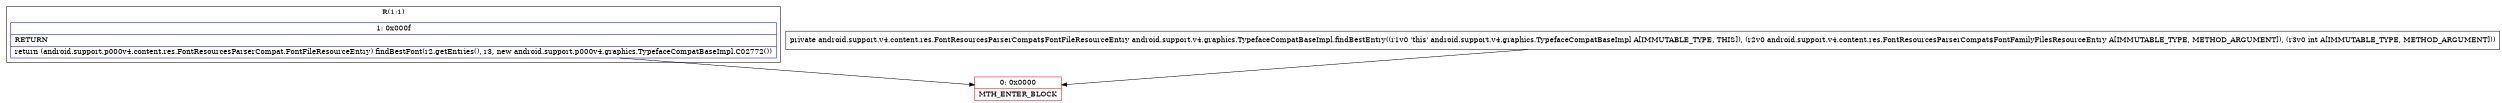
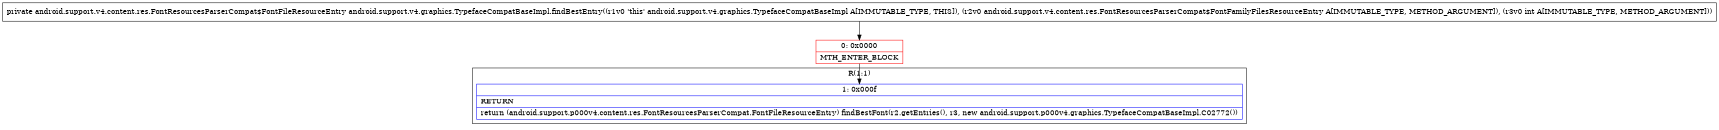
edge "1: 0x000f" -> "0: 0x0000": reversed
